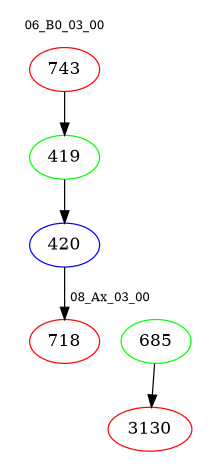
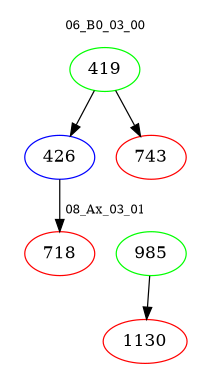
edge "743" -> "419": reversed
node "420": label "420" -> "426"
cluster "08_Ax_03_00": label "08_Ax_03_00" -> "08_Ax_03_01"
node "685": label "685" -> "985"
node "3130": label "3130" -> "1130"
